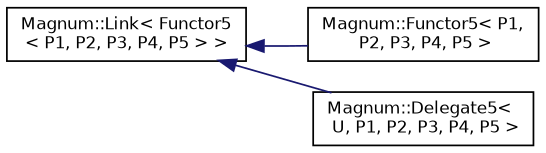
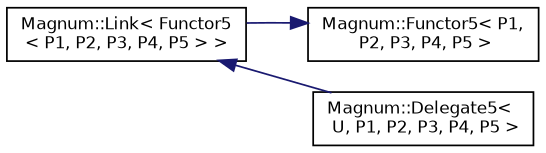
edge "Magnum::Functor5< P1, P2, P3, P4, P5 >" -> "Magnum::Link< Functor5 < P1, P2, P3, P4, P5 > >": reversed
